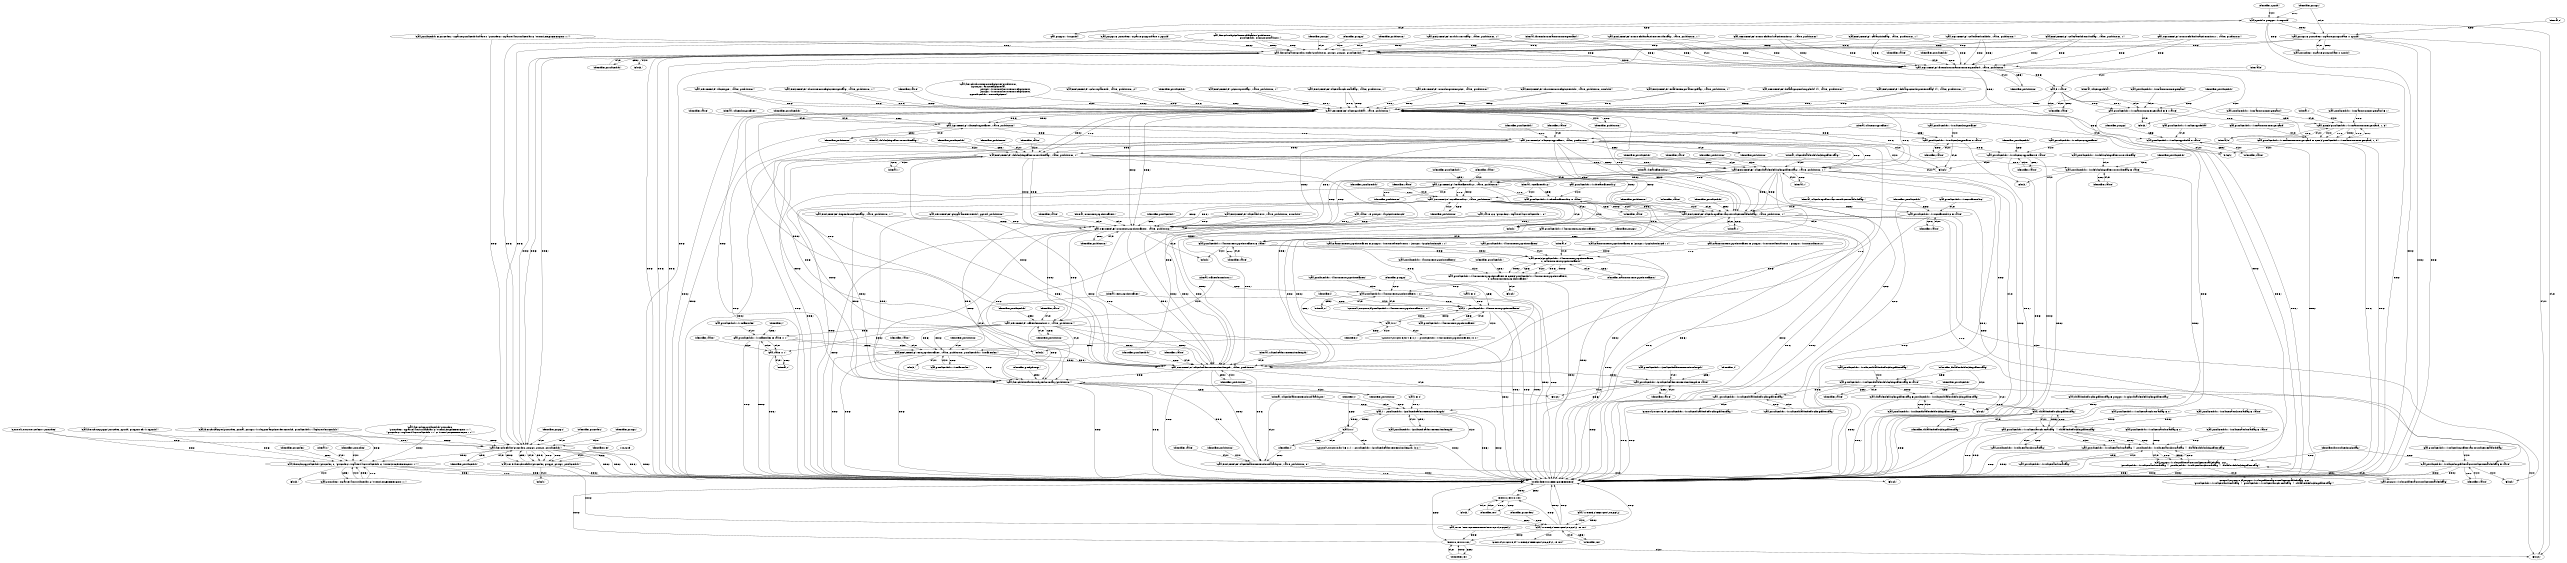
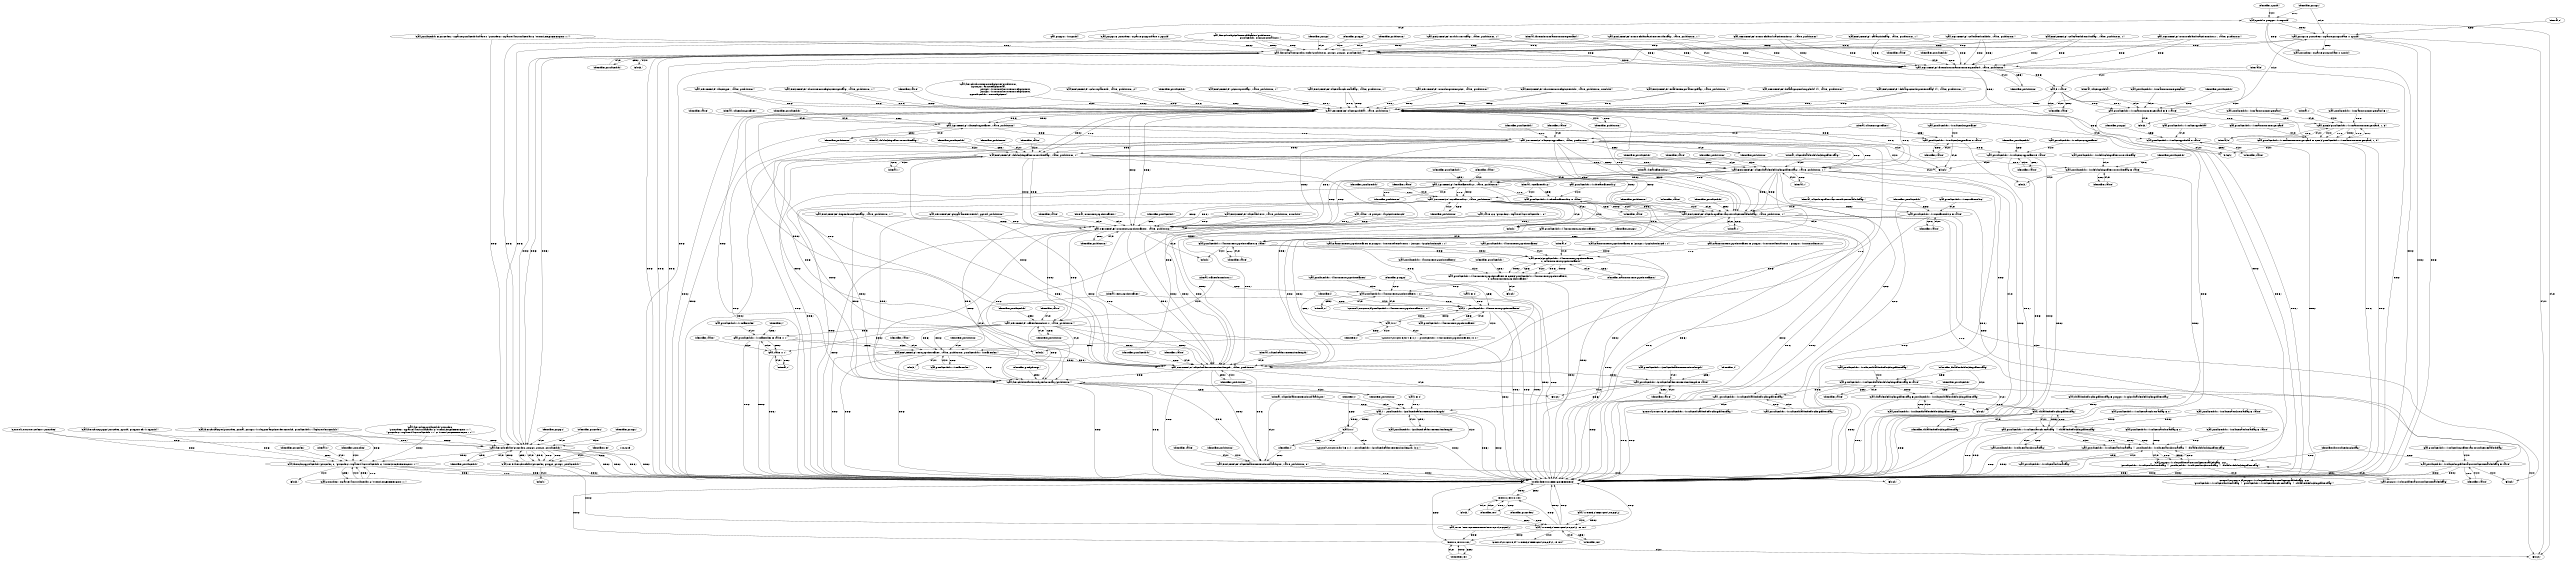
edge "(Call,sps_id = ps_pps->i1_sps_id)" -> "(Call,ps_pps->i1_sps_id)": removed, label "CFG:"
edge "(Call,ps_codec->s_parse.ps_sps_base + sps_id)" -> "(Call,ps_sps = ps_codec->s_parse.ps_sps_base + sps_id)": now "(Call,ps_slice_hdr->i1_max_num_merge_cand = 5 - value)" -> "(Call,ps_sps = ps_codec->s_parse.ps_sps_base + sps_id)"
edge "(Call,ps_slice_hdr->i1_offset_len = value + 1)" -> "(Call,value + 1)": label "AST: " -> "CFG: "
